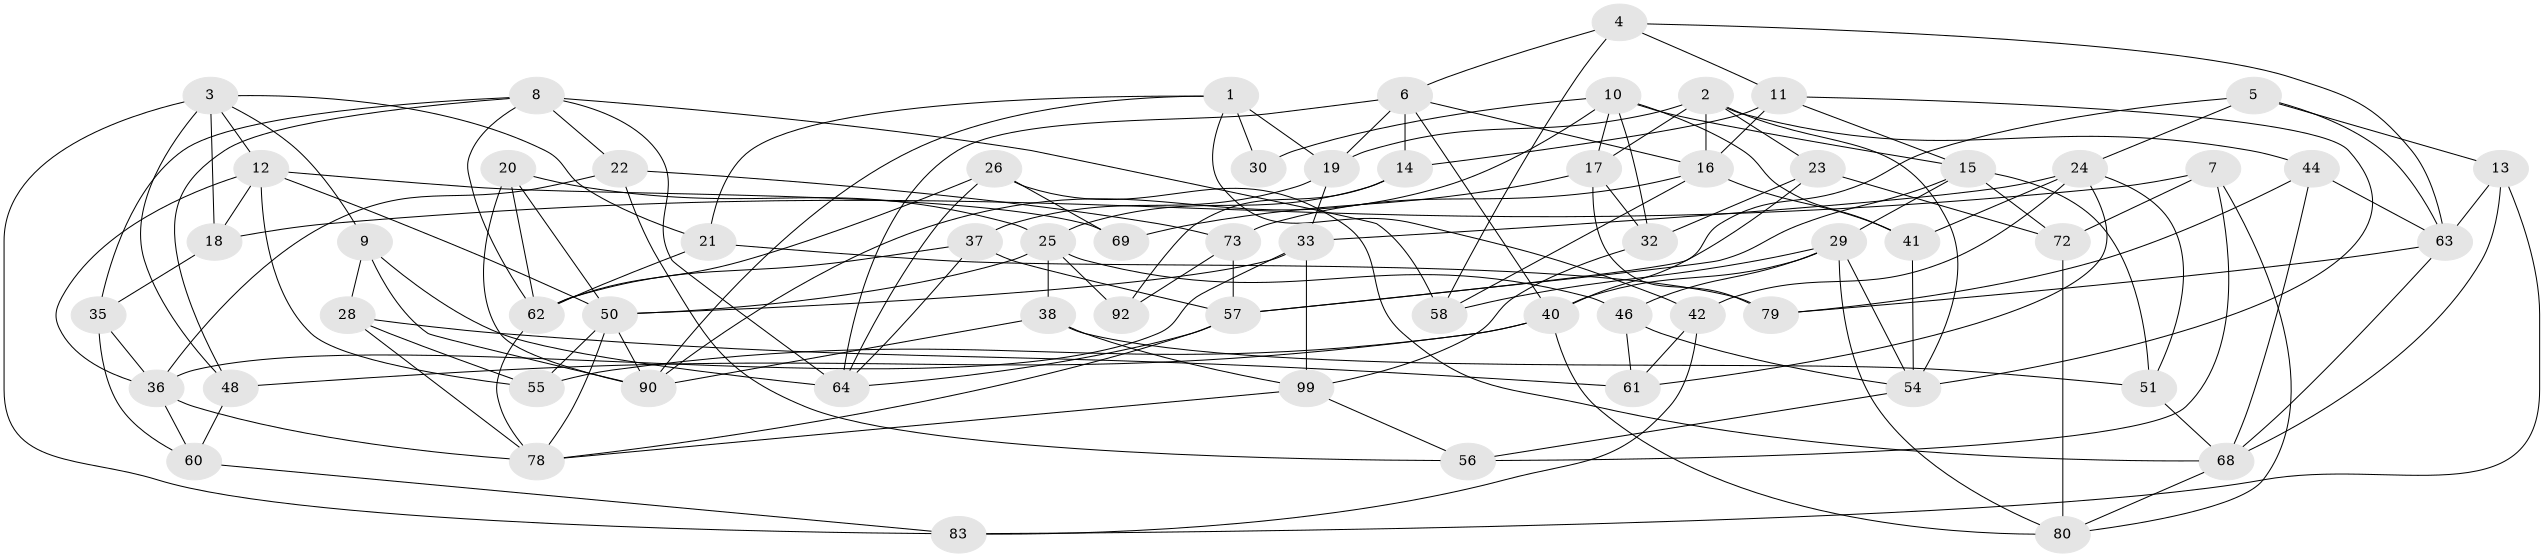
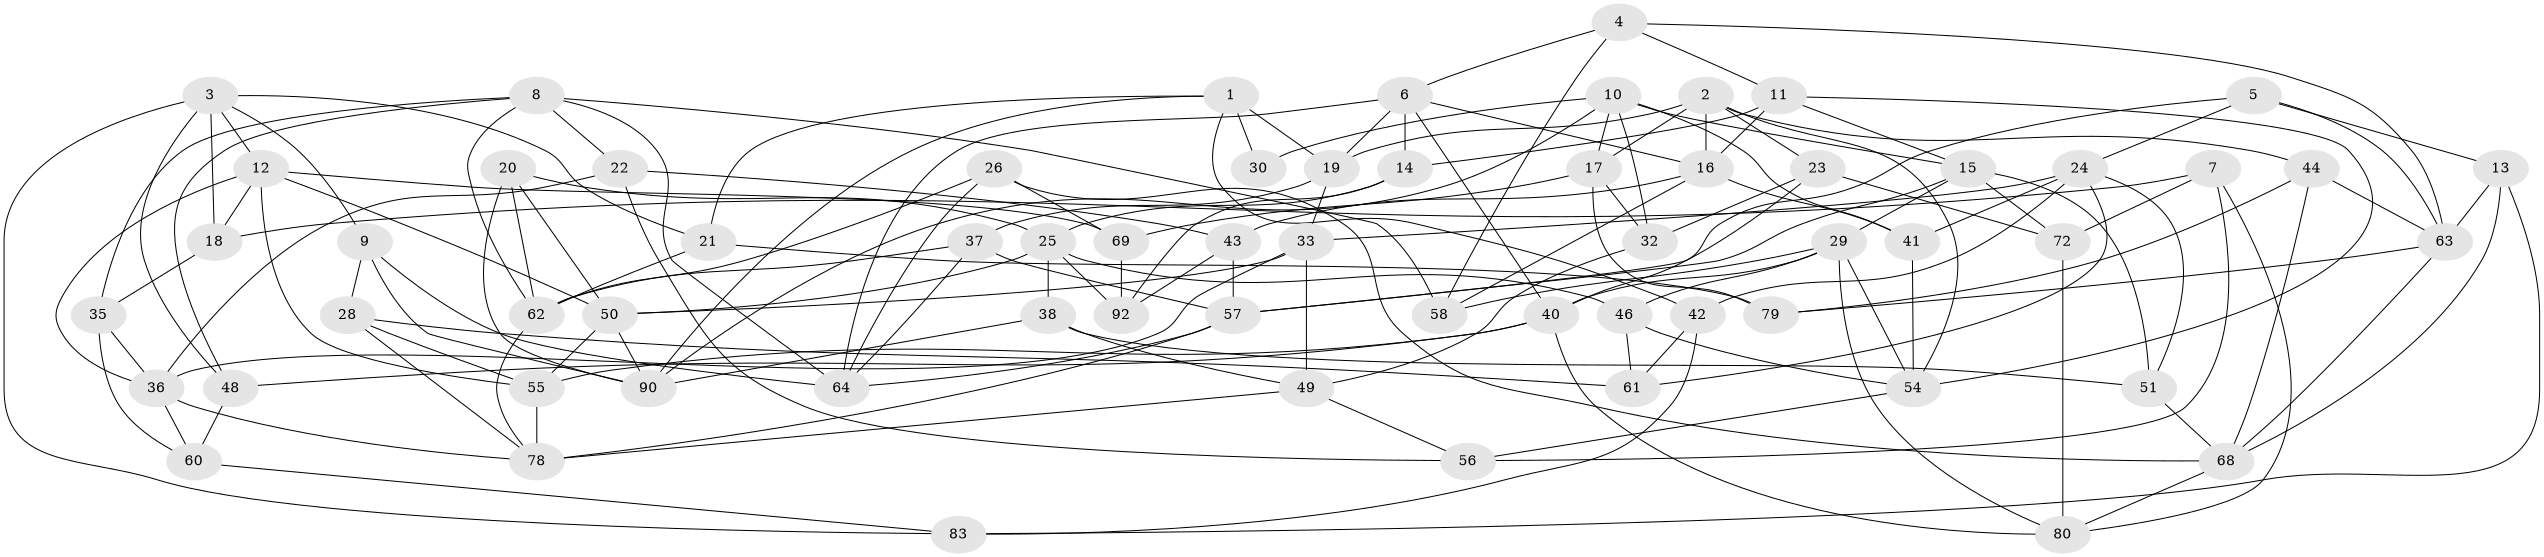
node "73": label "73" -> "43"
edge "69" -- "92": added
node "99": label "99" -> "49"
edge "50" -- "78": now "55" -- "78"
